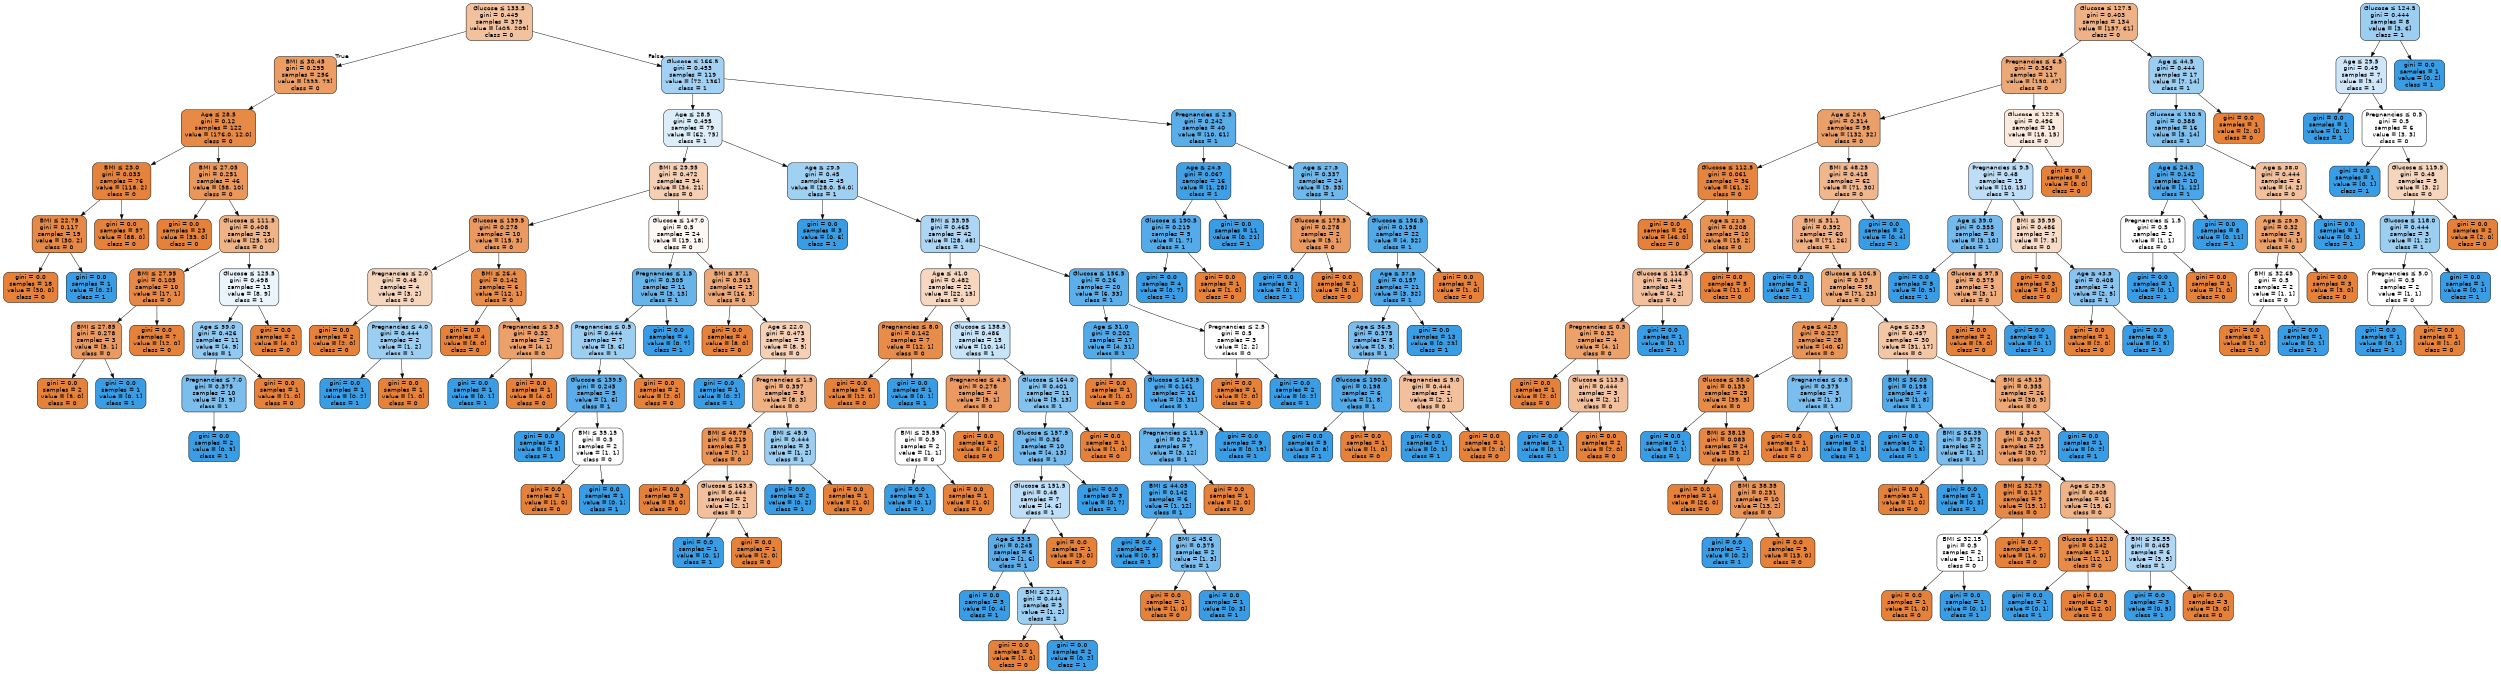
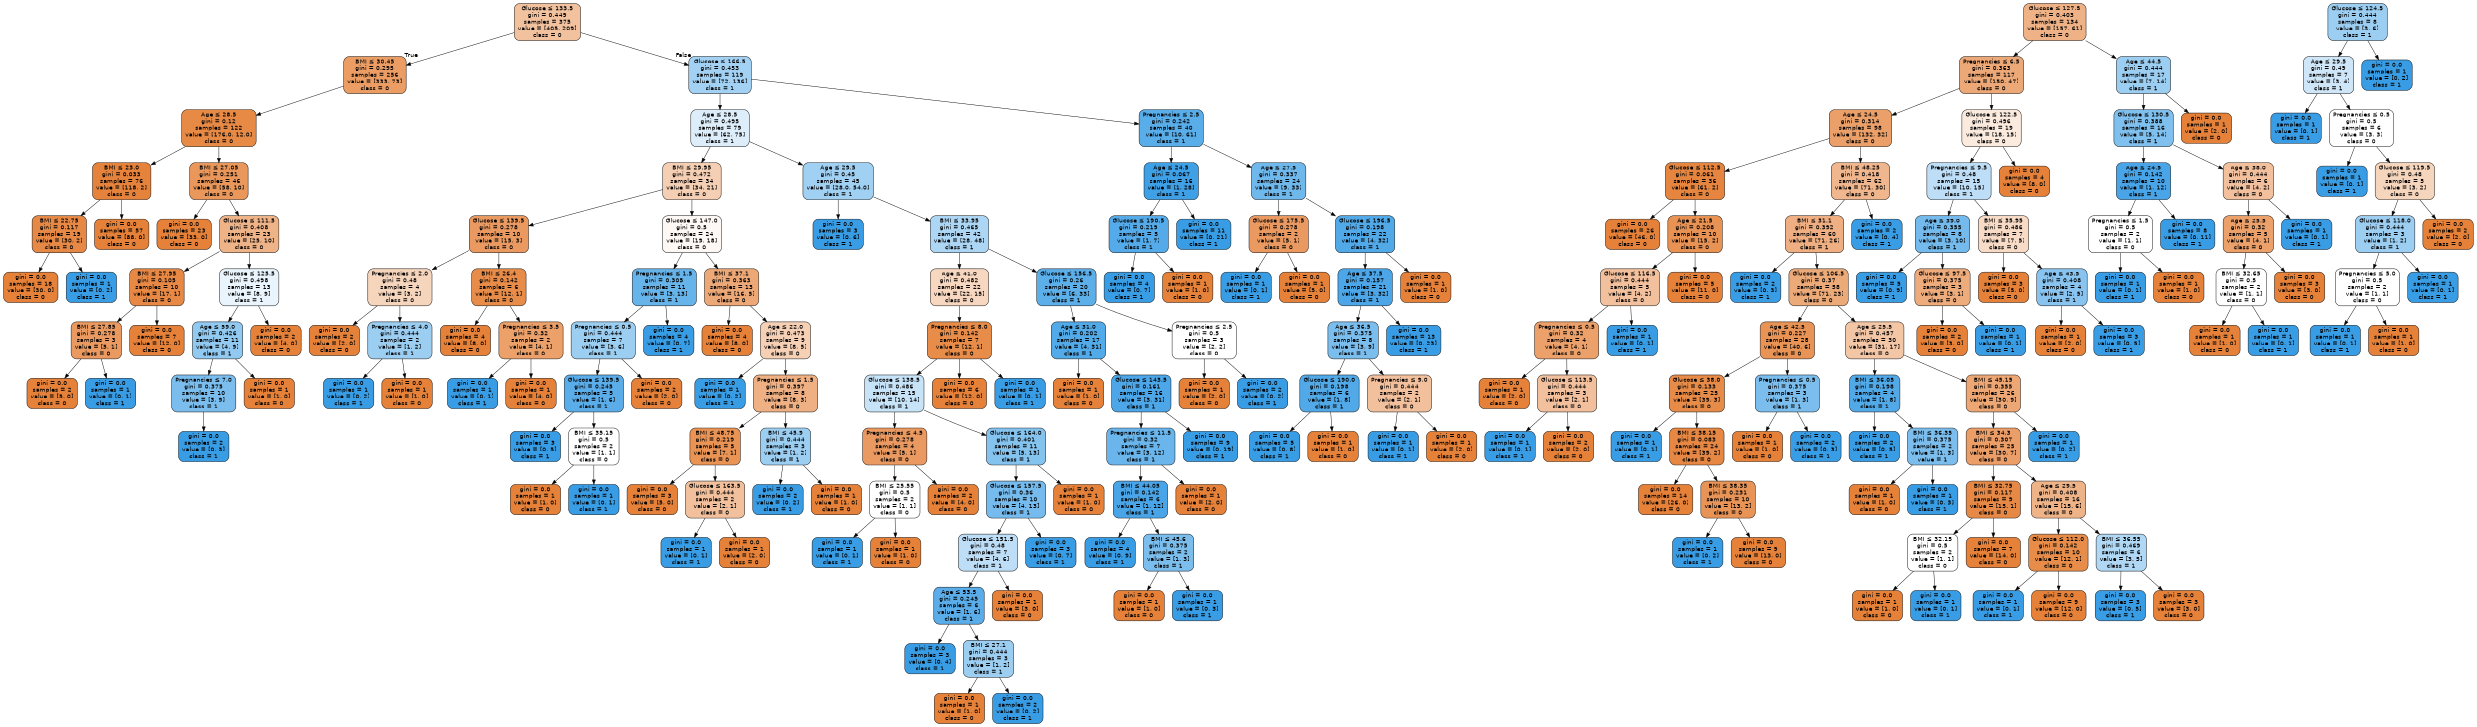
edge "Age ≤ 41.0" -> "Glucose ≤ 138.5": now "Pregnancies ≤ 8.0" -> "Glucose ≤ 138.5"
node "BMI ≤ 36.35": text "class = 1" -> "value = 1"
